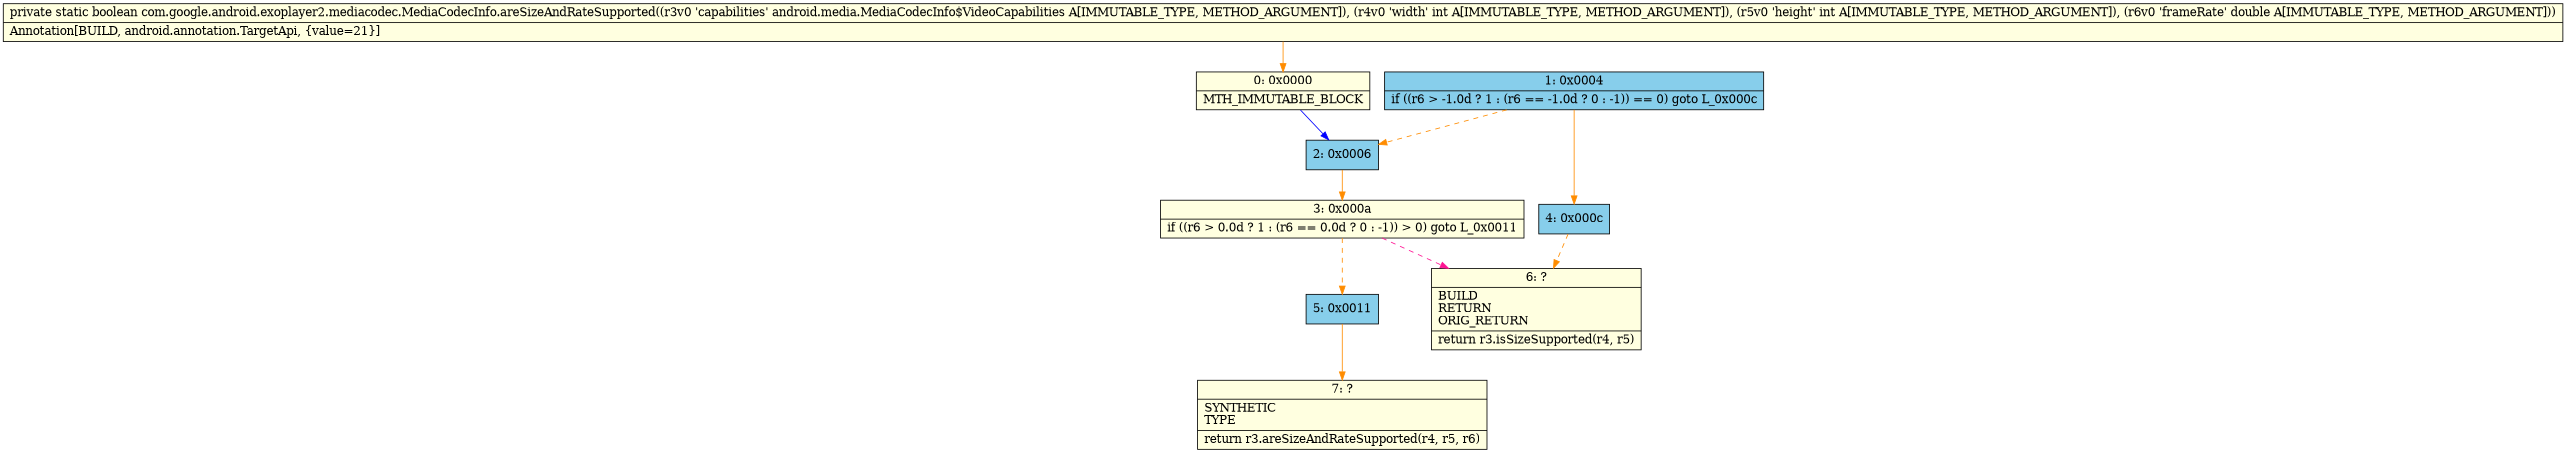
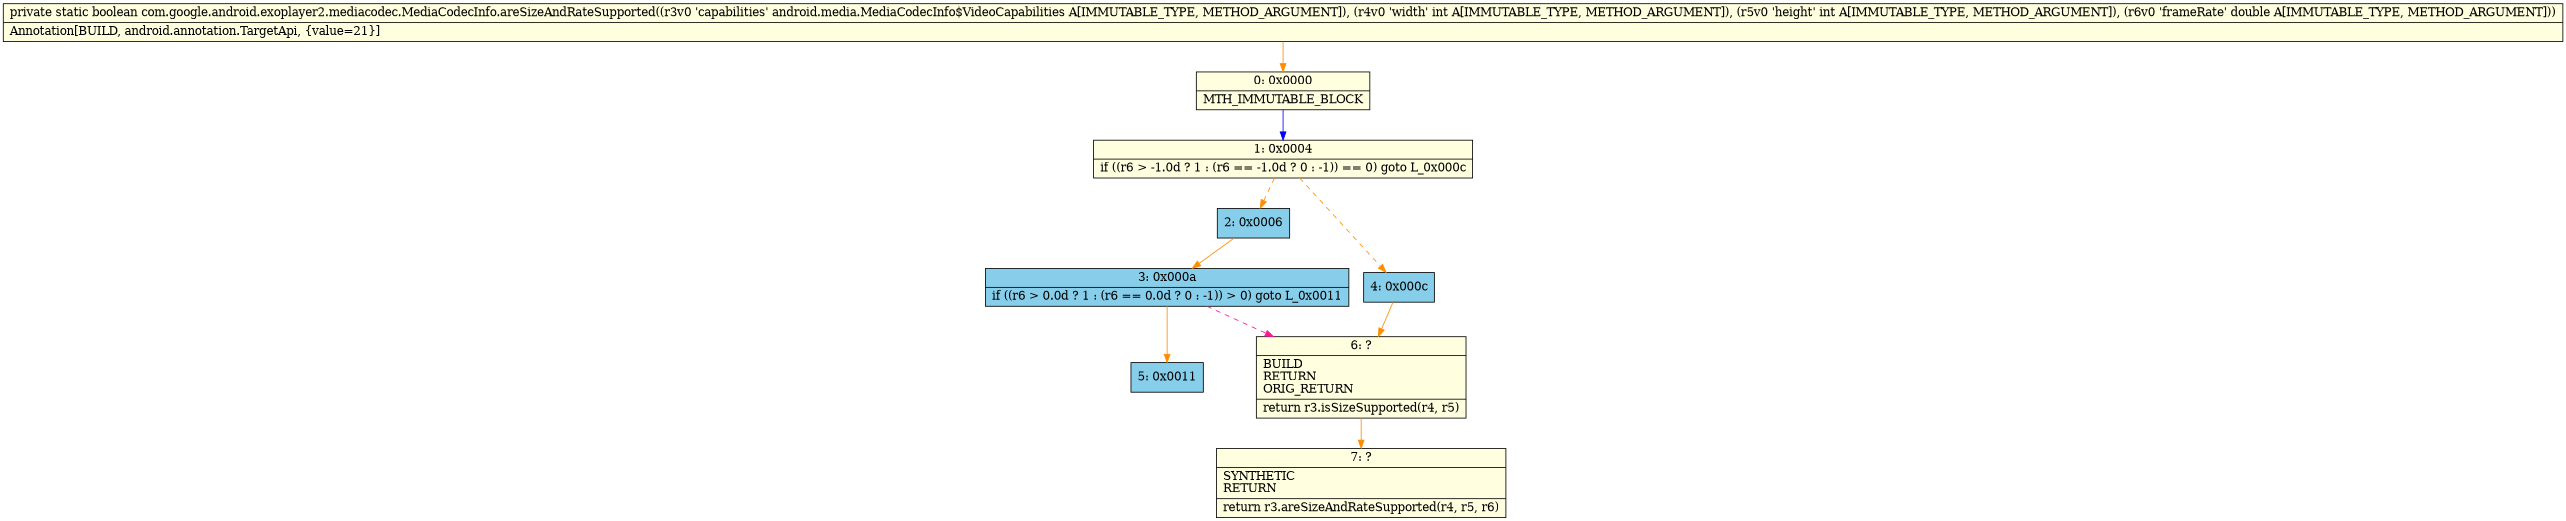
node "1: 0x0004": fillcolor skyblue -> lightyellow
edge "0: 0x0000" -> "2: 0x0006": now "0: 0x0000" -> "1: 0x0004"
edge "1: 0x0004" -> "4: 0x000c": style solid -> dashed
node "3: 0x000a": fillcolor lightyellow -> skyblue
edge "4: 0x000c" -> "6: ?": style dashed -> solid
edge "3: 0x000a" -> "5: 0x0011": style dashed -> solid
edge "5: 0x0011" -> "7: ?": now "6: ?" -> "7: ?"
node "7: ?": text "TYPE" -> "RETURN"
